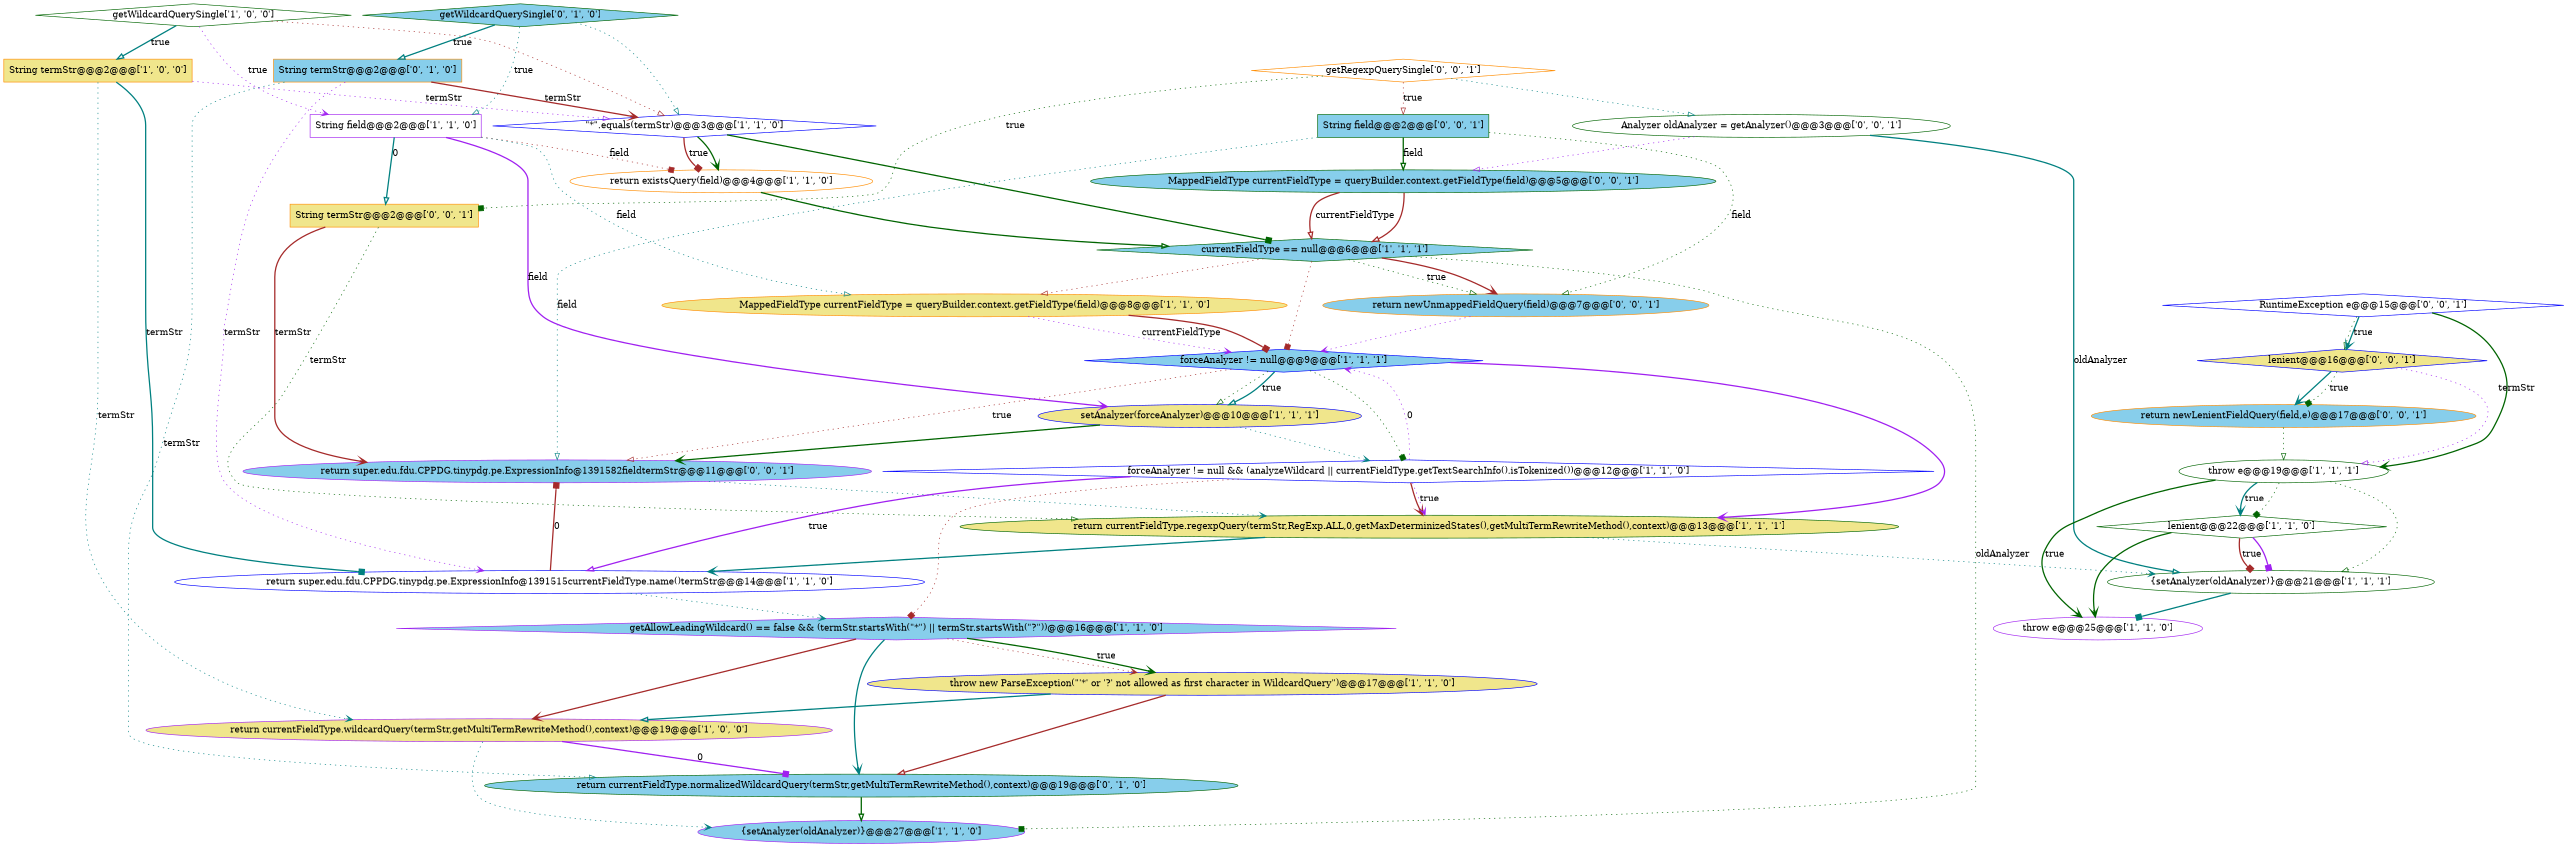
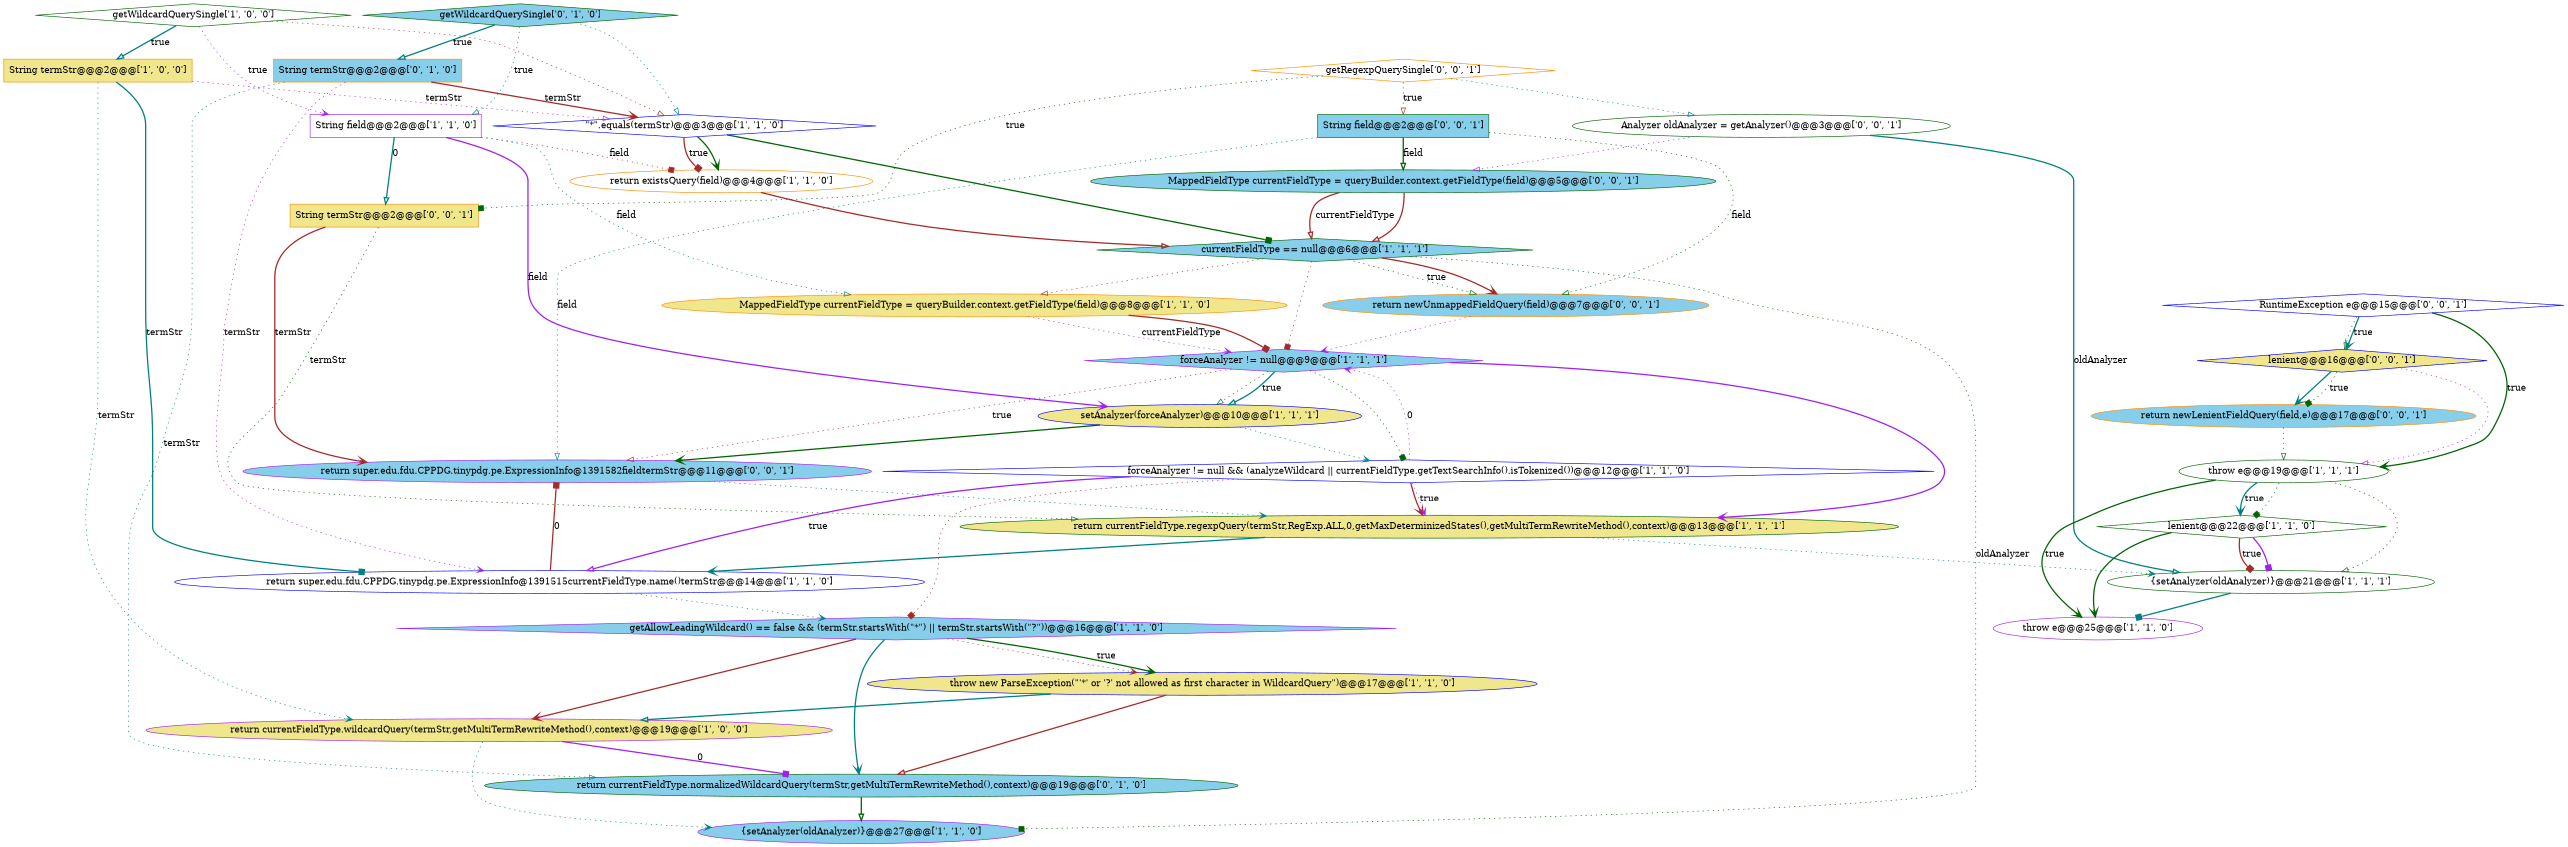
edge "return existsQuery(field)@@@4@@@['1', '1', '0']" -> "currentFieldType == null@@@6@@@['1', '1', '1']": color darkgreen -> brown
node "forceAnalyzer != null@@@9@@@['1', '1', '1']": color blue -> purple
edge "RuntimeException e@@@15@@@['0', '0', '1']" -> "throw e@@@19@@@['1', '1', '1']": label "termStr" -> "true"
